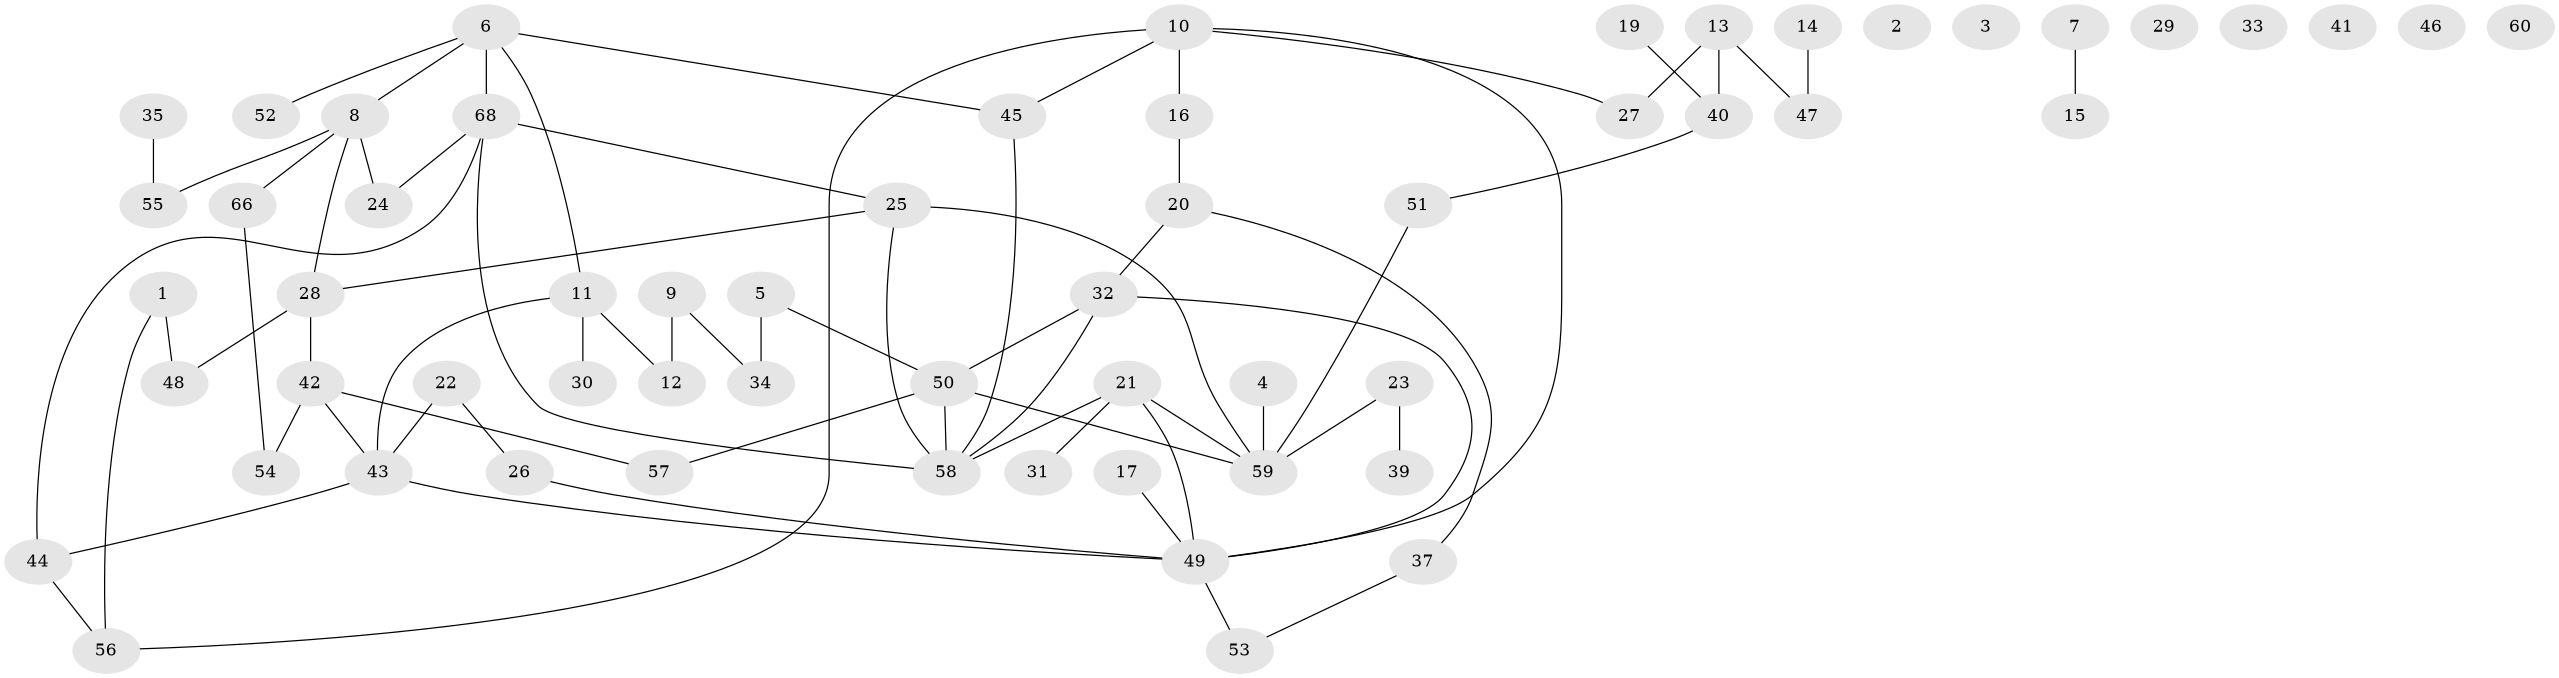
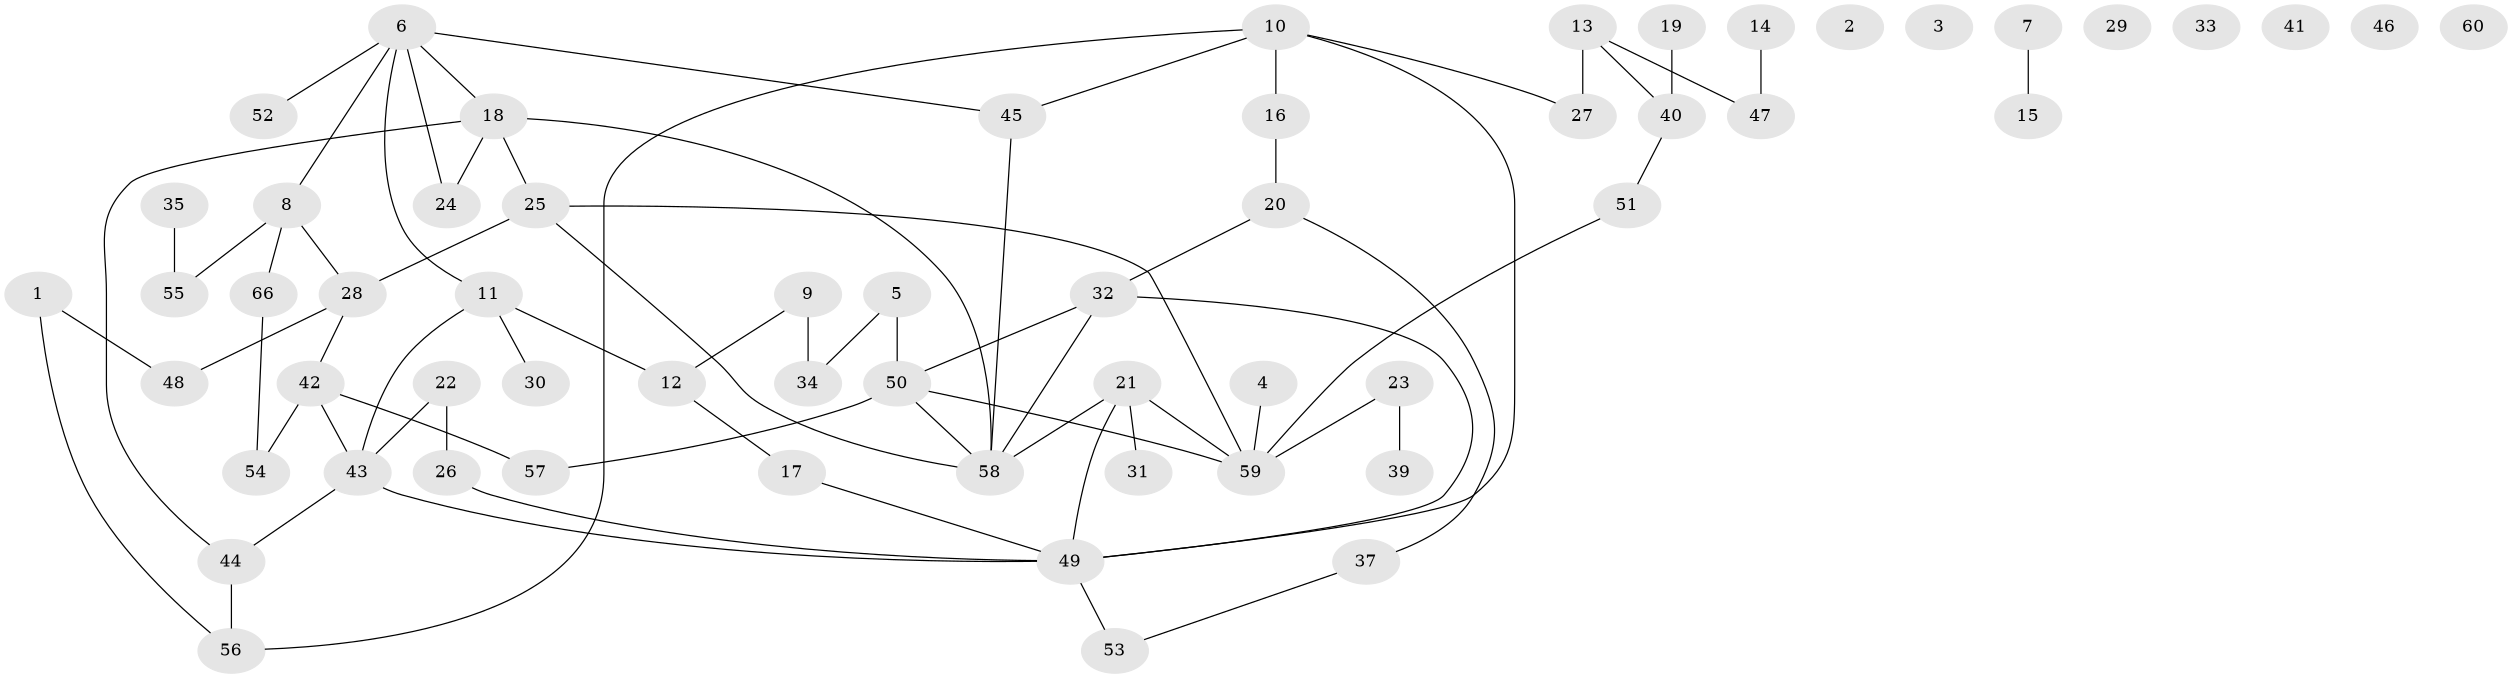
node "68": label "68" -> "18"
edge "8" -- "24": now "6" -- "24"
edge "12" -- "17": added
